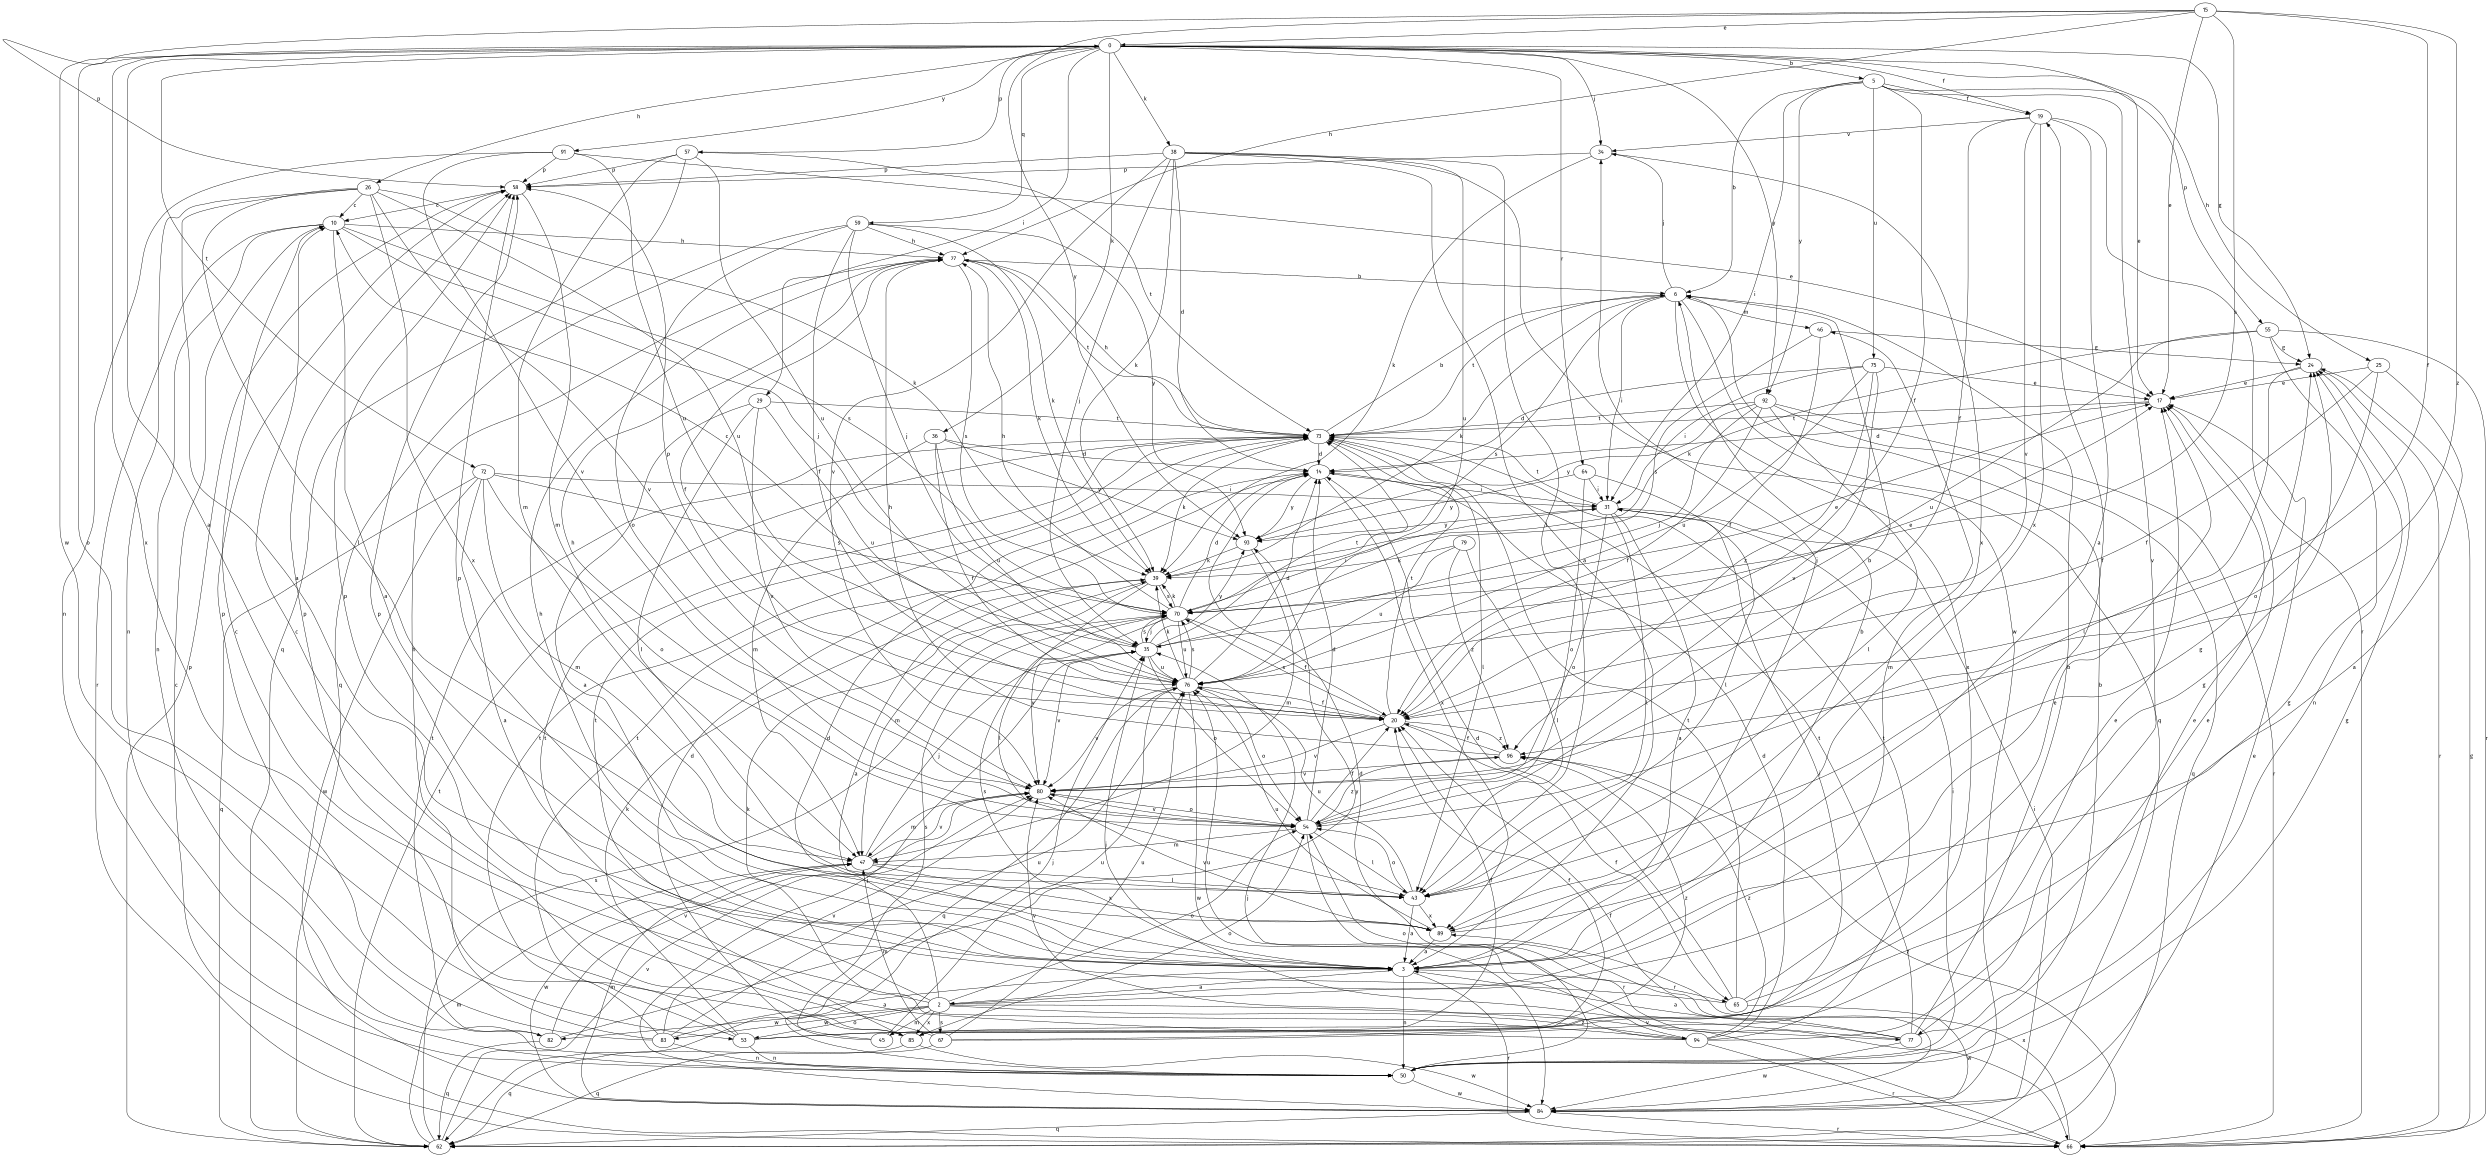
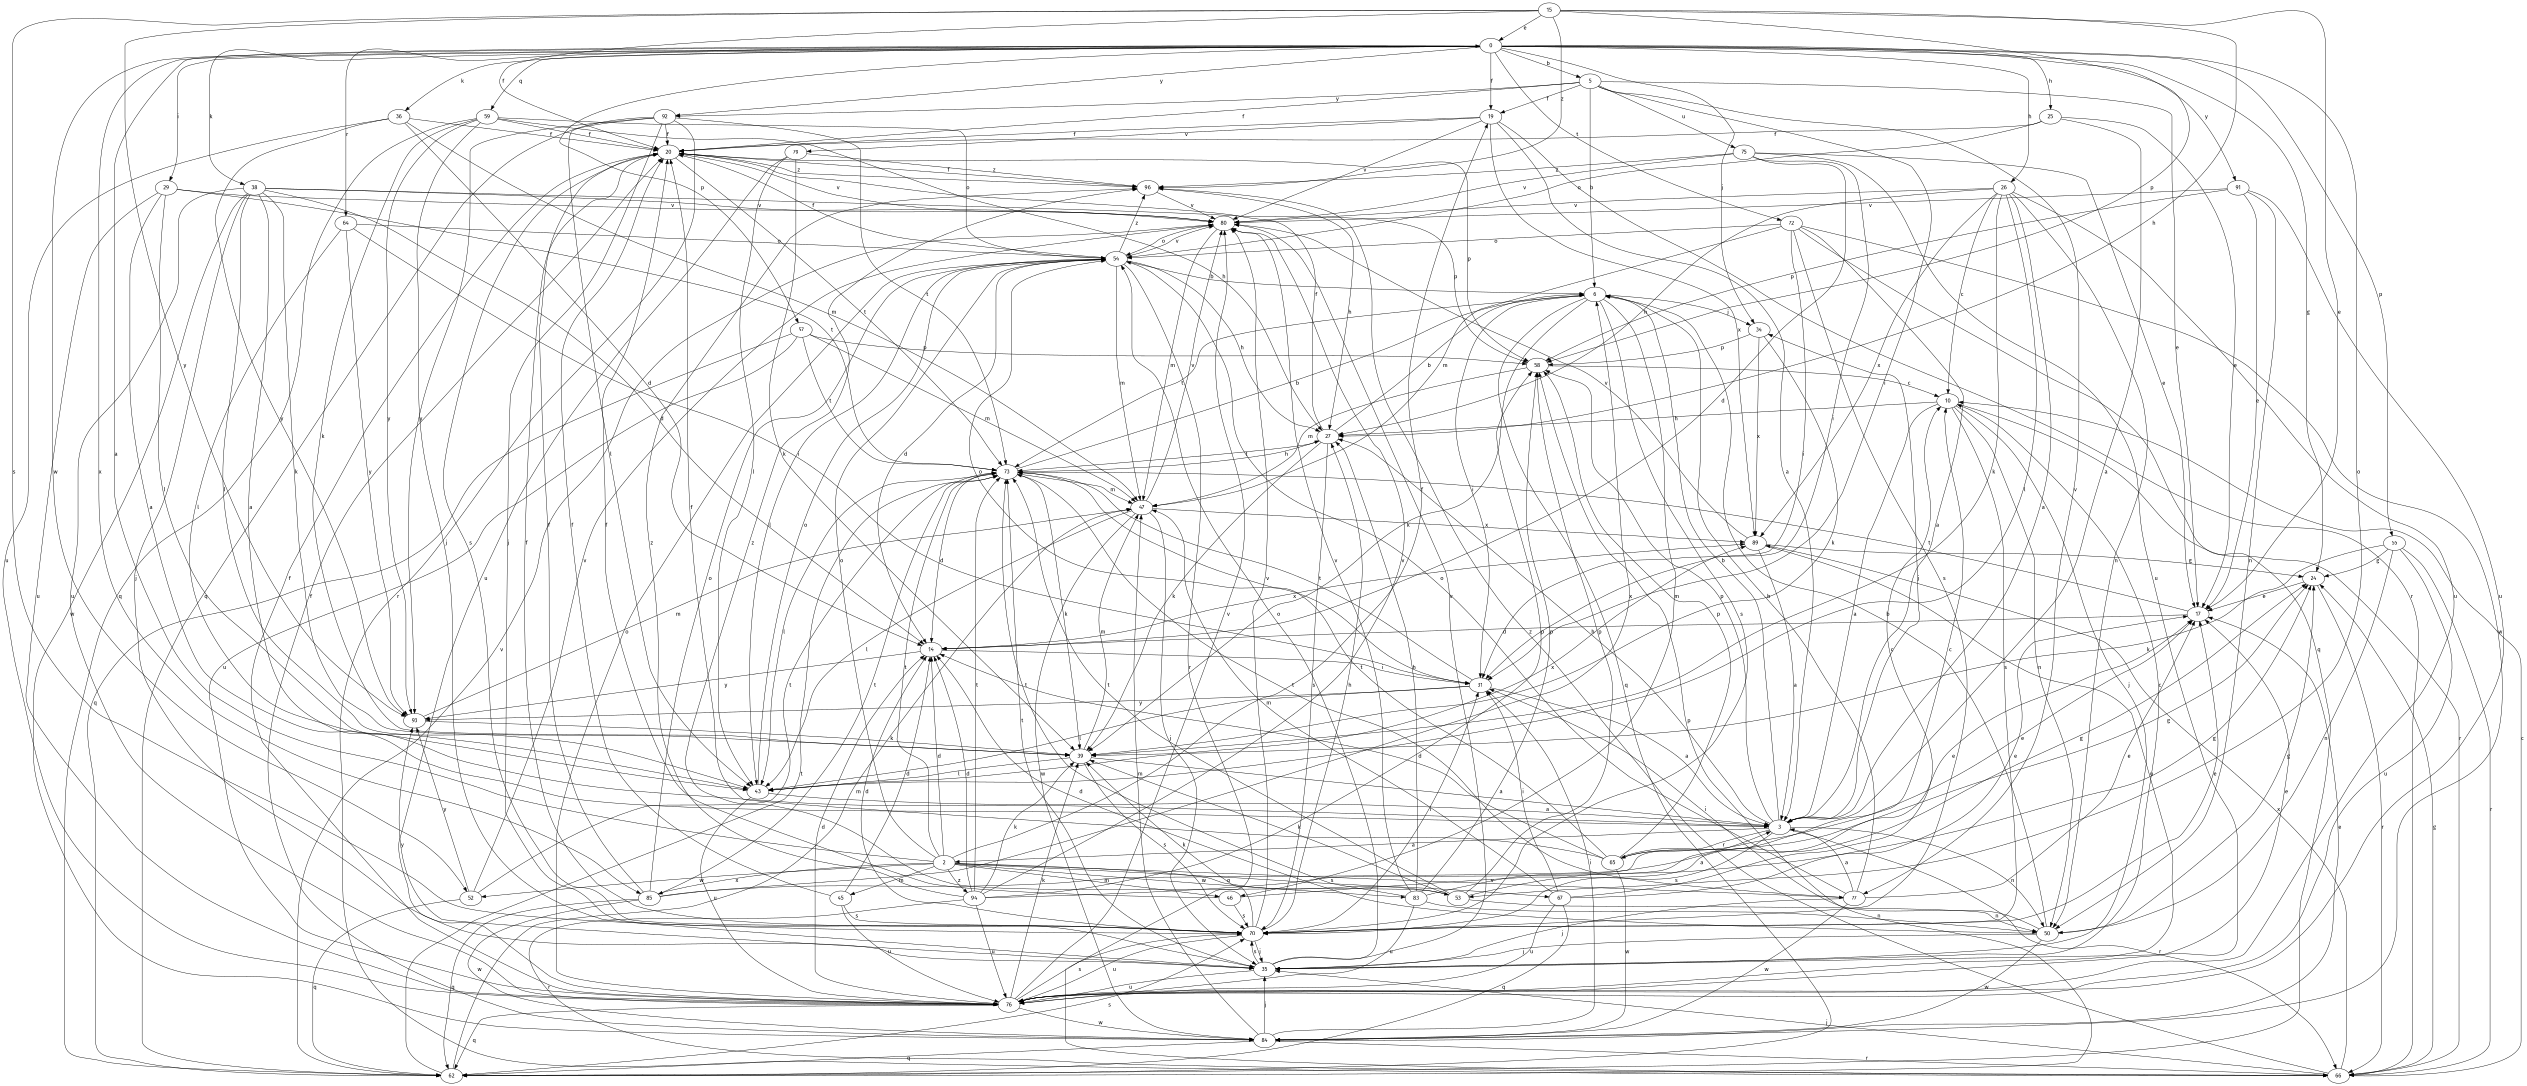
edge "19" -> "34": now "19" -> "79"
edge "26" -> "27": added, label "h"
edge "73" -> "47": added, label "m"
edge "24" -> "43": removed, label "l"
edge "20" -> "65": reversed
edge "31" -> "84": reversed
edge "6" -> "85": reversed
node "82": label "82" -> "52"
